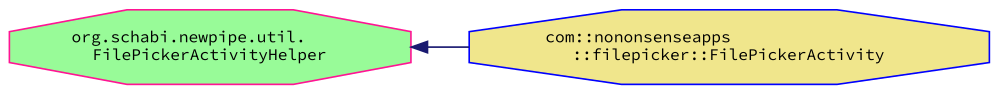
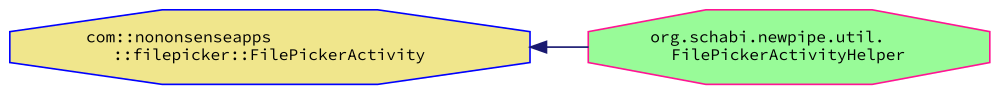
edge "com::nononsenseapps ::filepicker::FilePickerActivity" -> "org.schabi.newpipe.util. FilePickerActivityHelper": reversed
